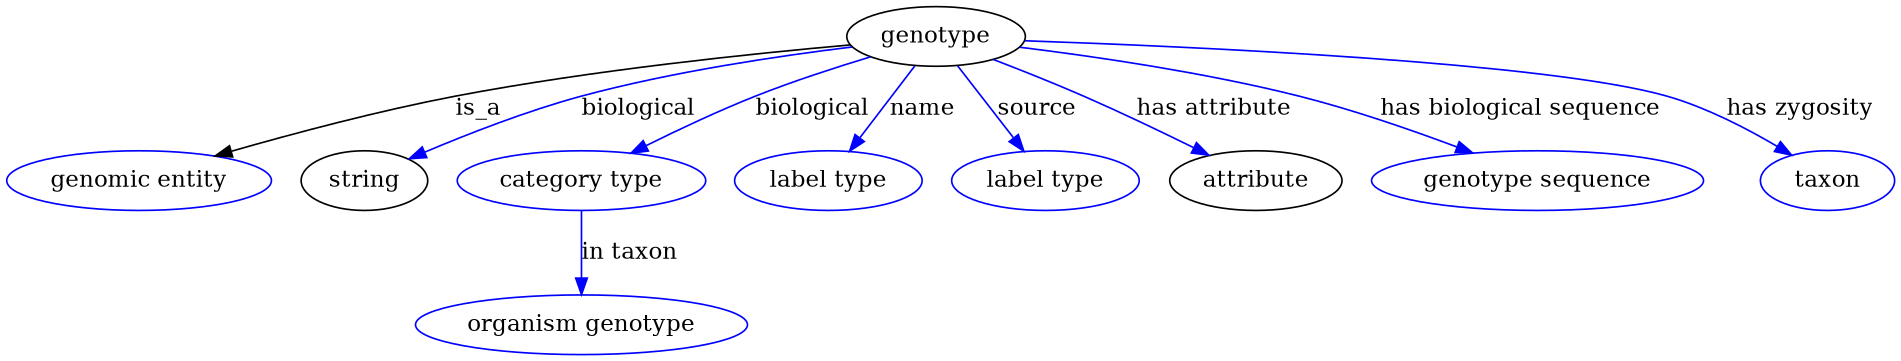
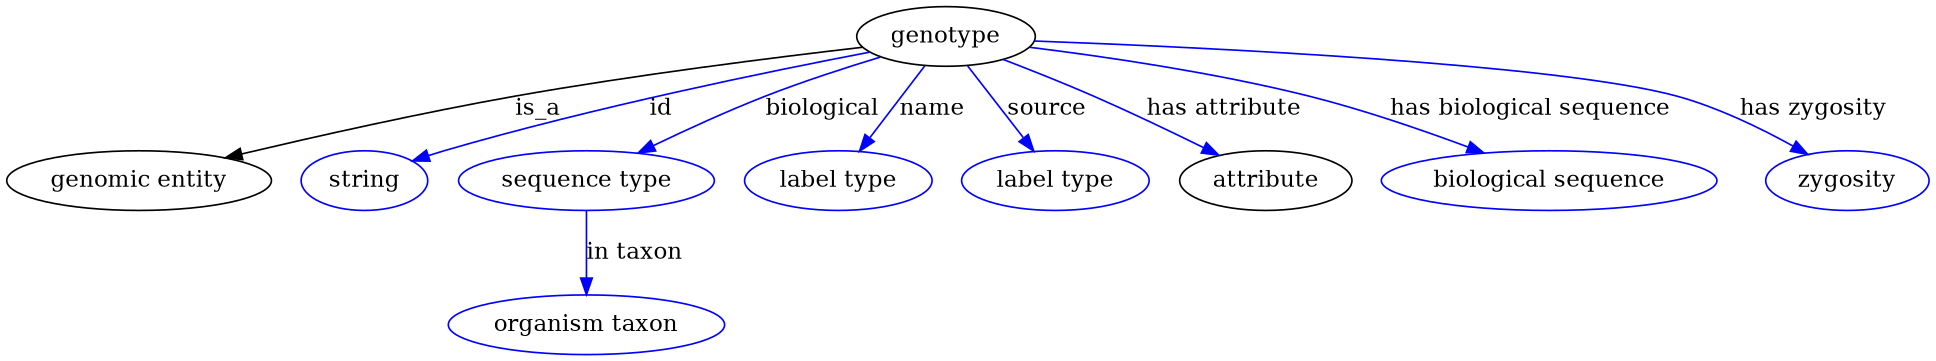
edge "genotype" -> "string": label "biological" -> "id"
node "genomic entity": color blue -> black
node "string": color black -> blue
node "category type": label "category type" -> "sequence type"
node "genotype sequence": label "genotype sequence" -> "biological sequence"
node "taxon": label "taxon" -> "zygosity"
node "organism genotype": label "organism genotype" -> "organism taxon"
